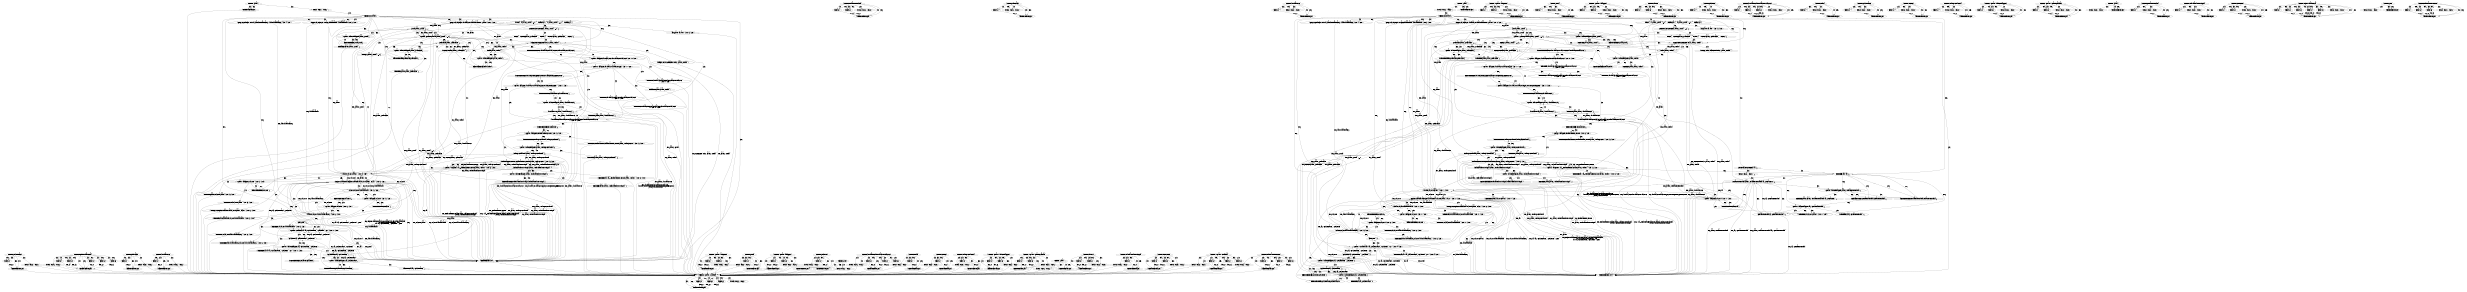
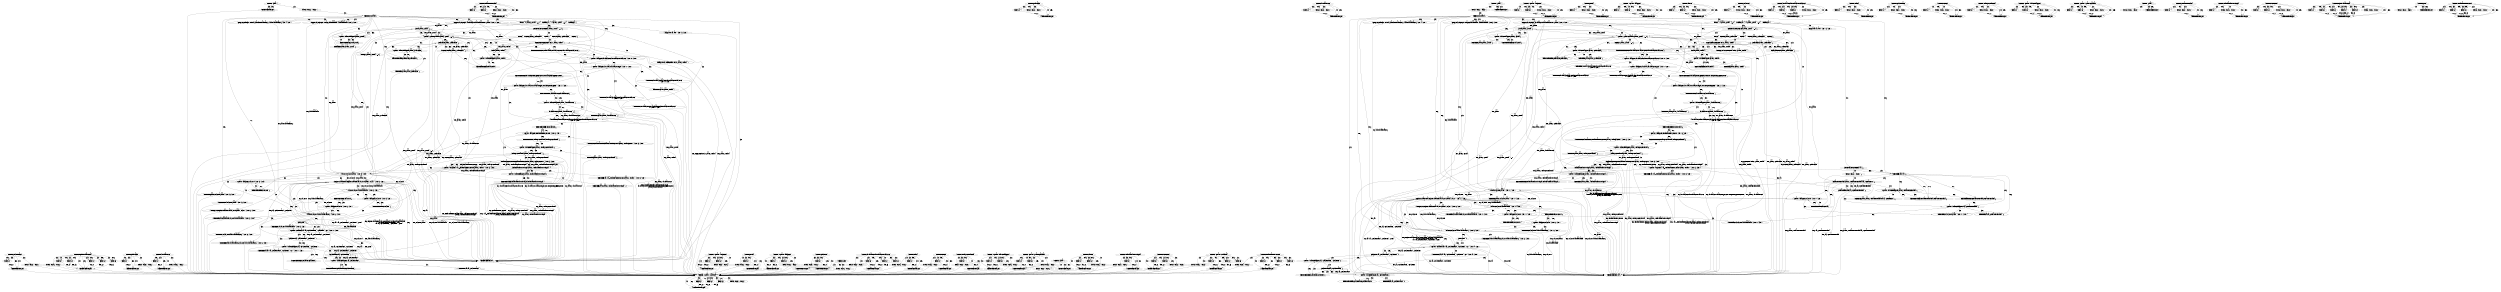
edge "(<operator>.indirectFieldAccess,rfh->GetFrameTreeNodeId)" -> "(GetFrameTreeNodeId,rfh->GetFrameTreeNodeId())": now "(<operator>.indirectFieldAccess,rfh->GetFrameTreeNodeId)" -> "<(IDENTIFIER,std,std::move(blob_data_handle))<SUB>17</SUB>>"
